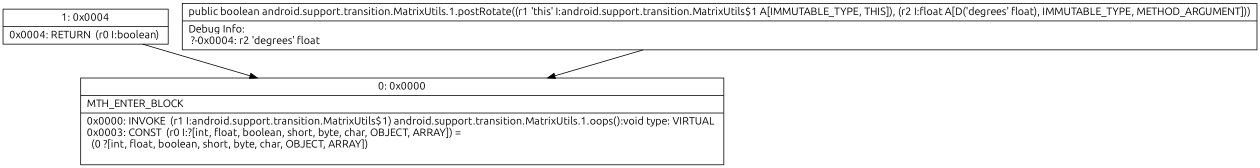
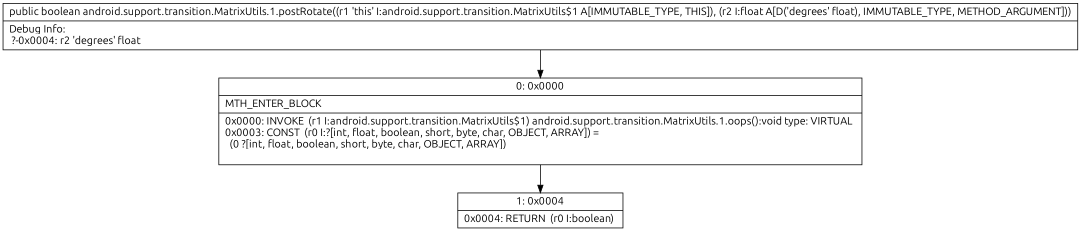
edge "1: 0x0004" -> "0: 0x0000": reversed
